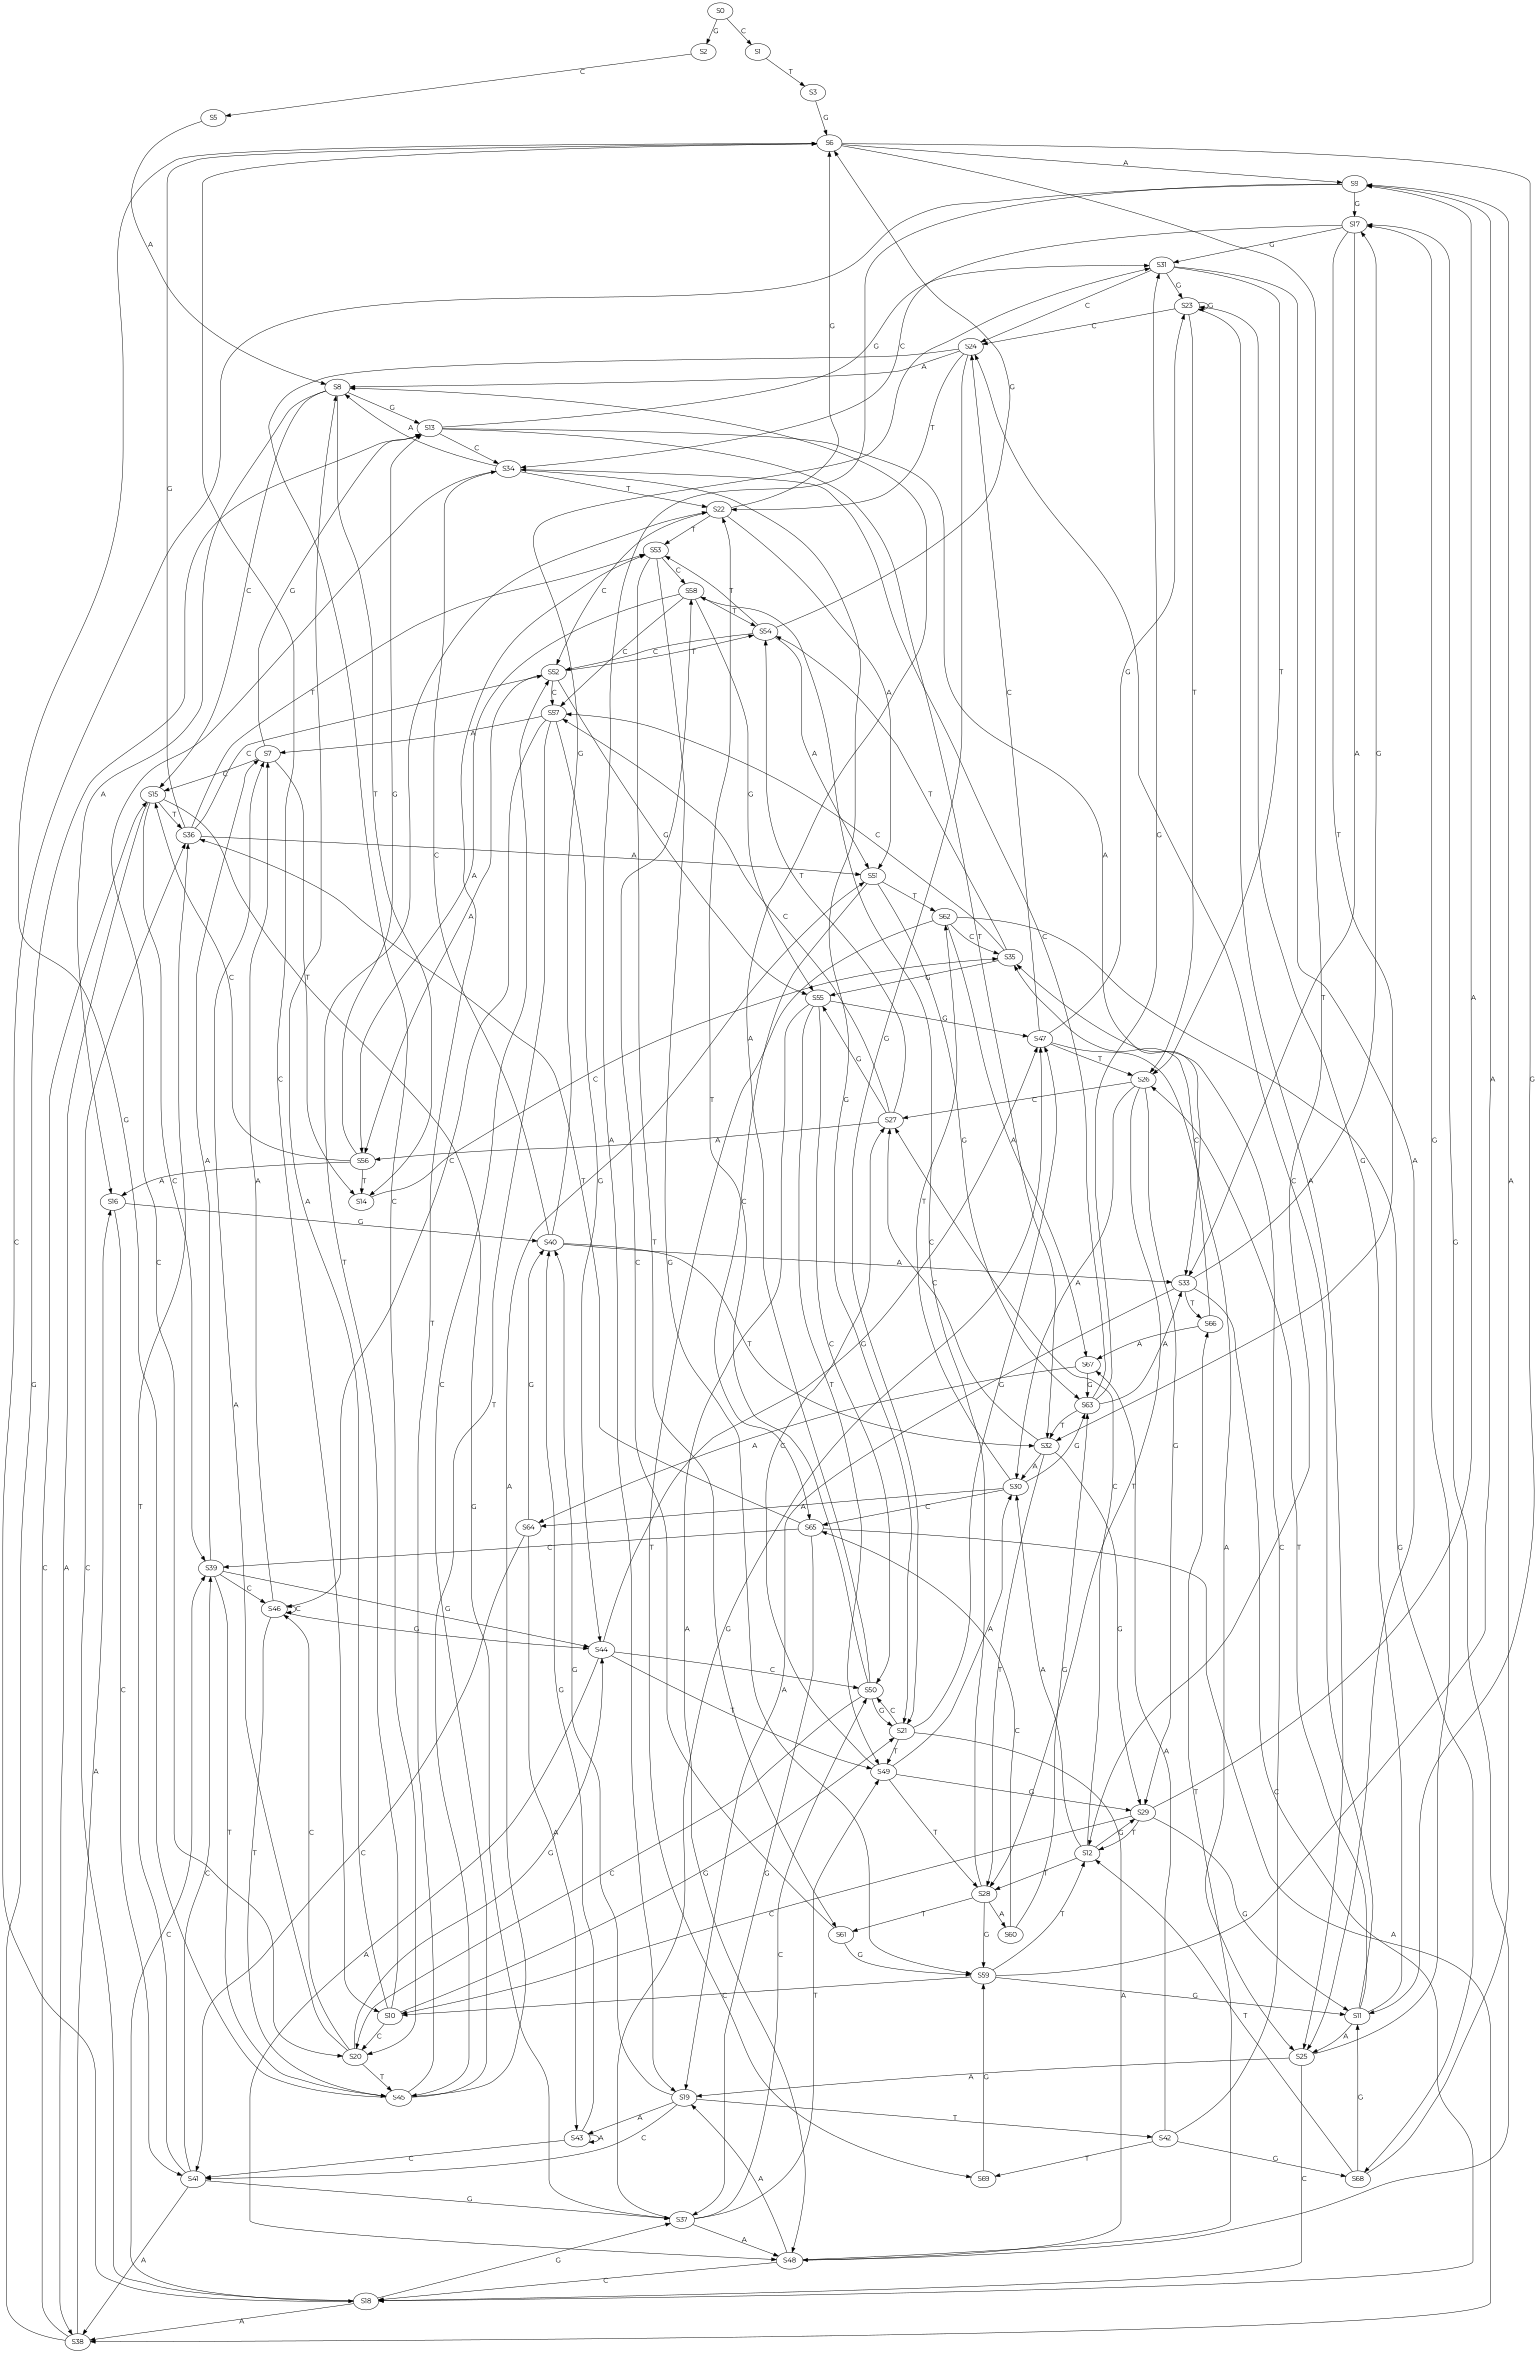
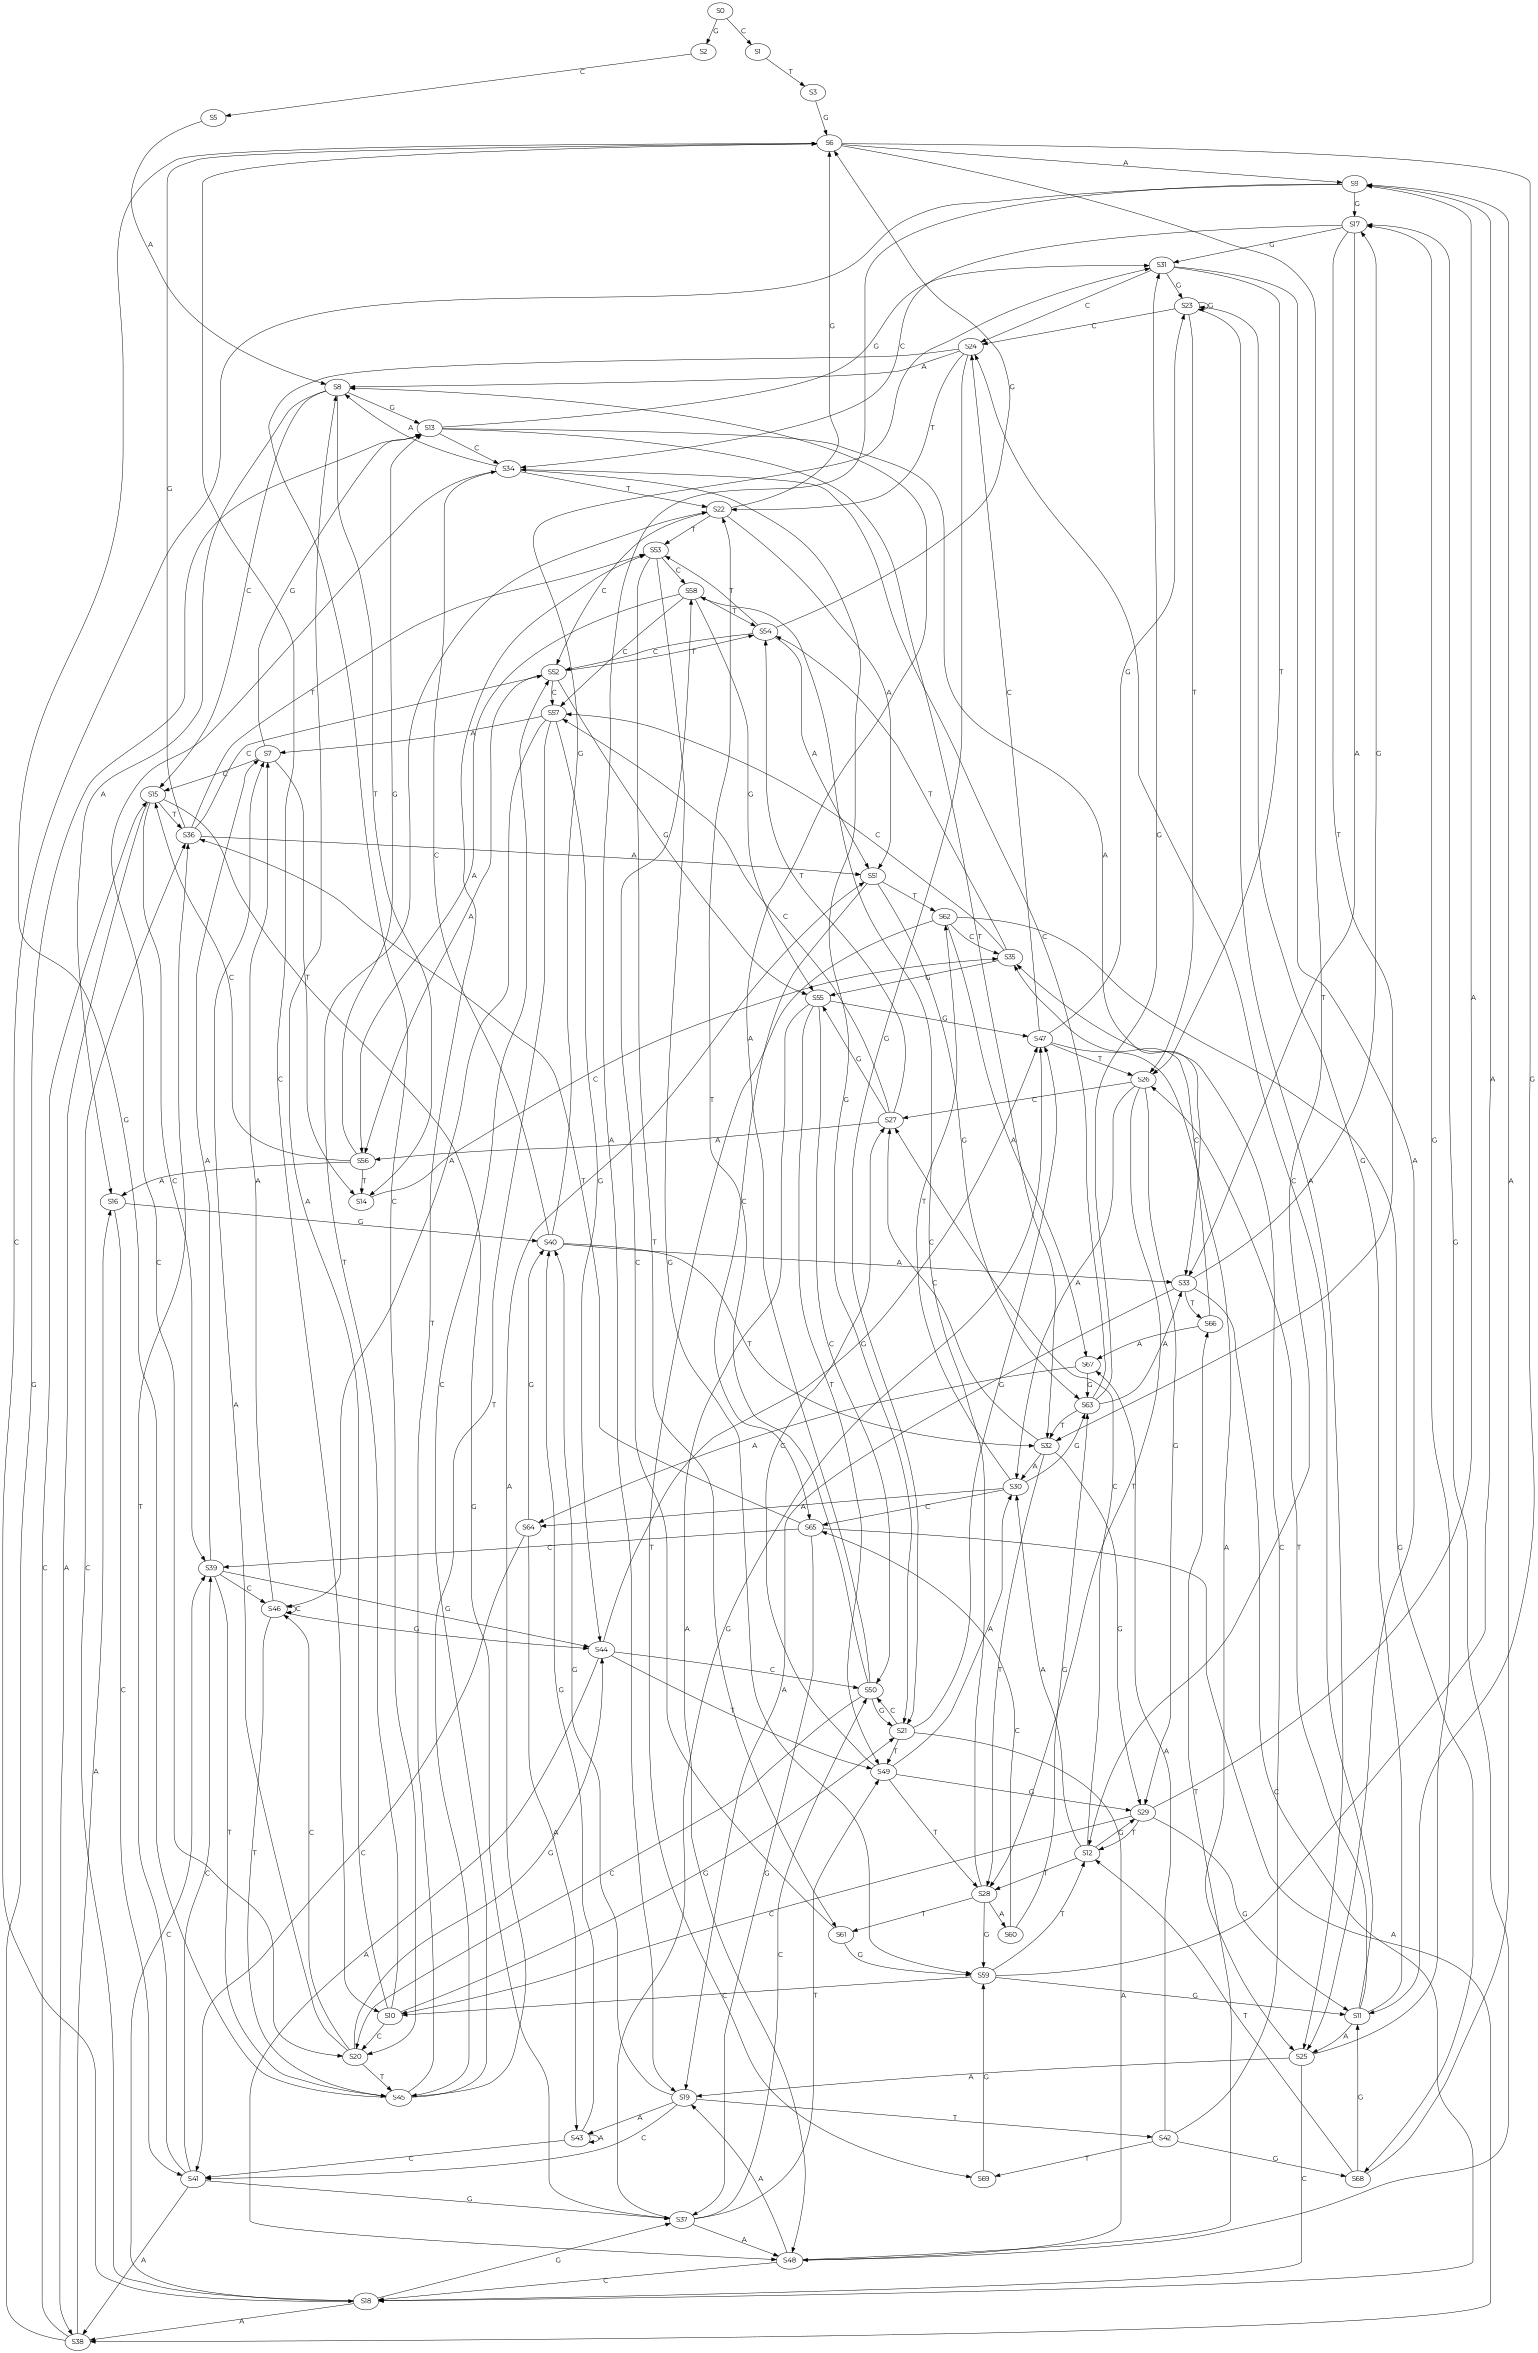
edge "S57" -> "S46": label "C" -> "A"
